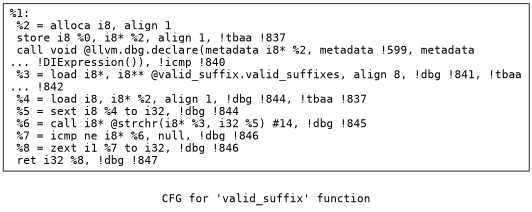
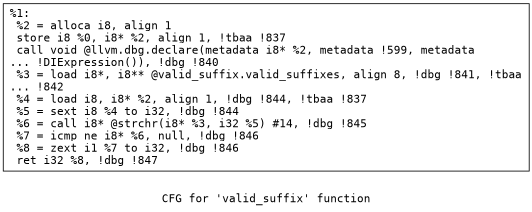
node "%1:": text "... !DIExpression()), !icmp !840" -> "... !DIExpression()), !dbg !840"
